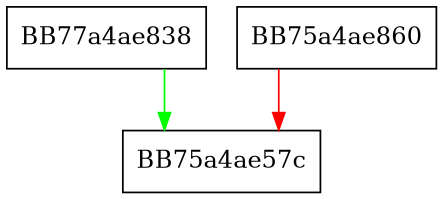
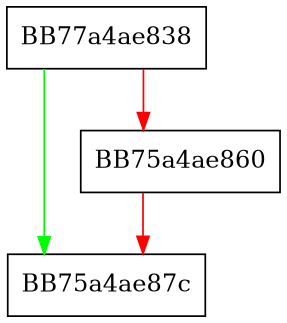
edge "BB77a4ae838" -> "BB75a4ae860": added
node "BB75a4ae57c": label "BB75a4ae57c" -> "BB75a4ae87c"
